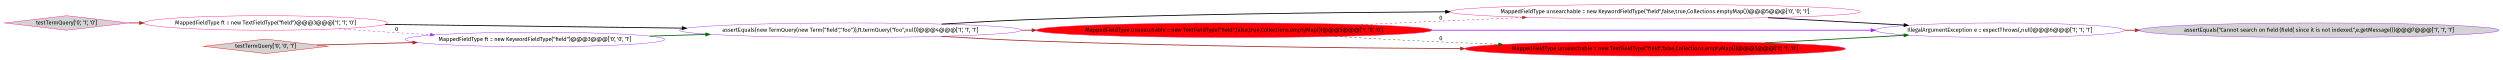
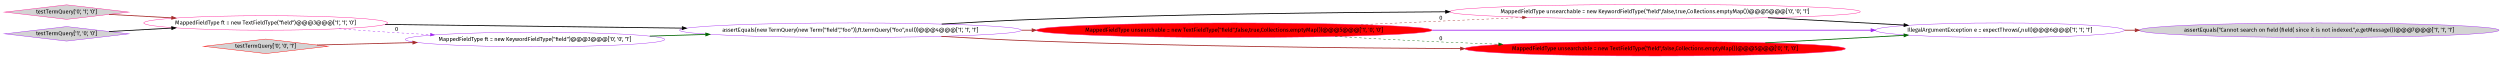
node "testTermQuery['1', '0', '0']": added
